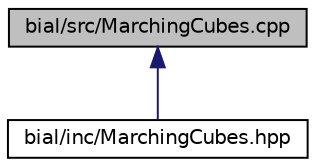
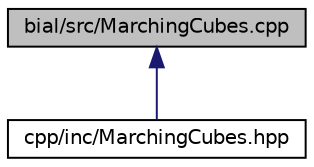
node "bial/inc/MarchingCubes.hpp": label "bial/inc/MarchingCubes.hpp" -> "cpp/inc/MarchingCubes.hpp"
